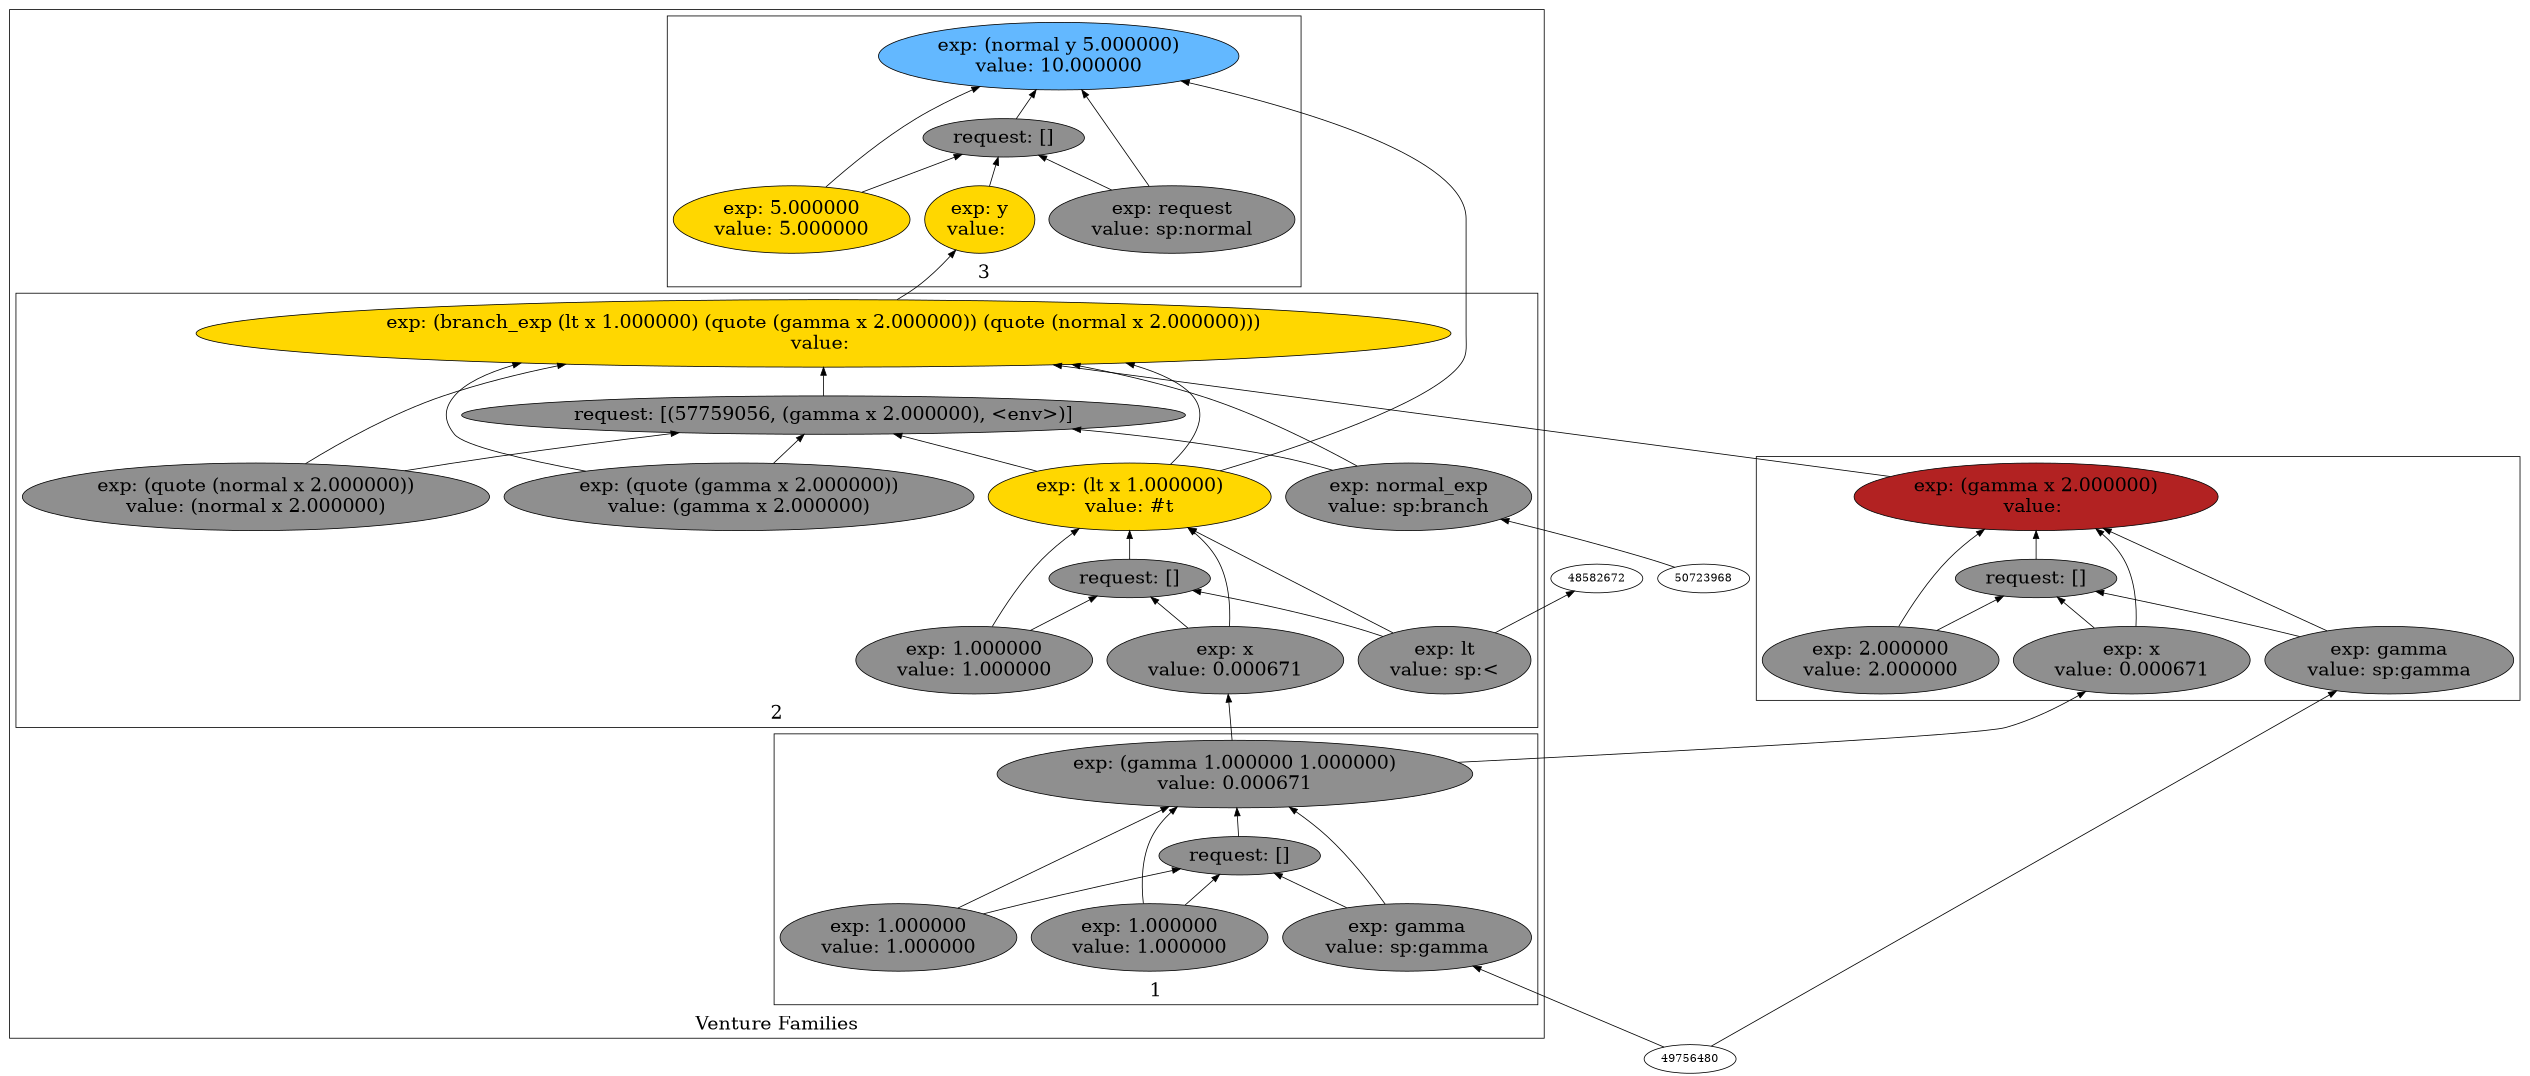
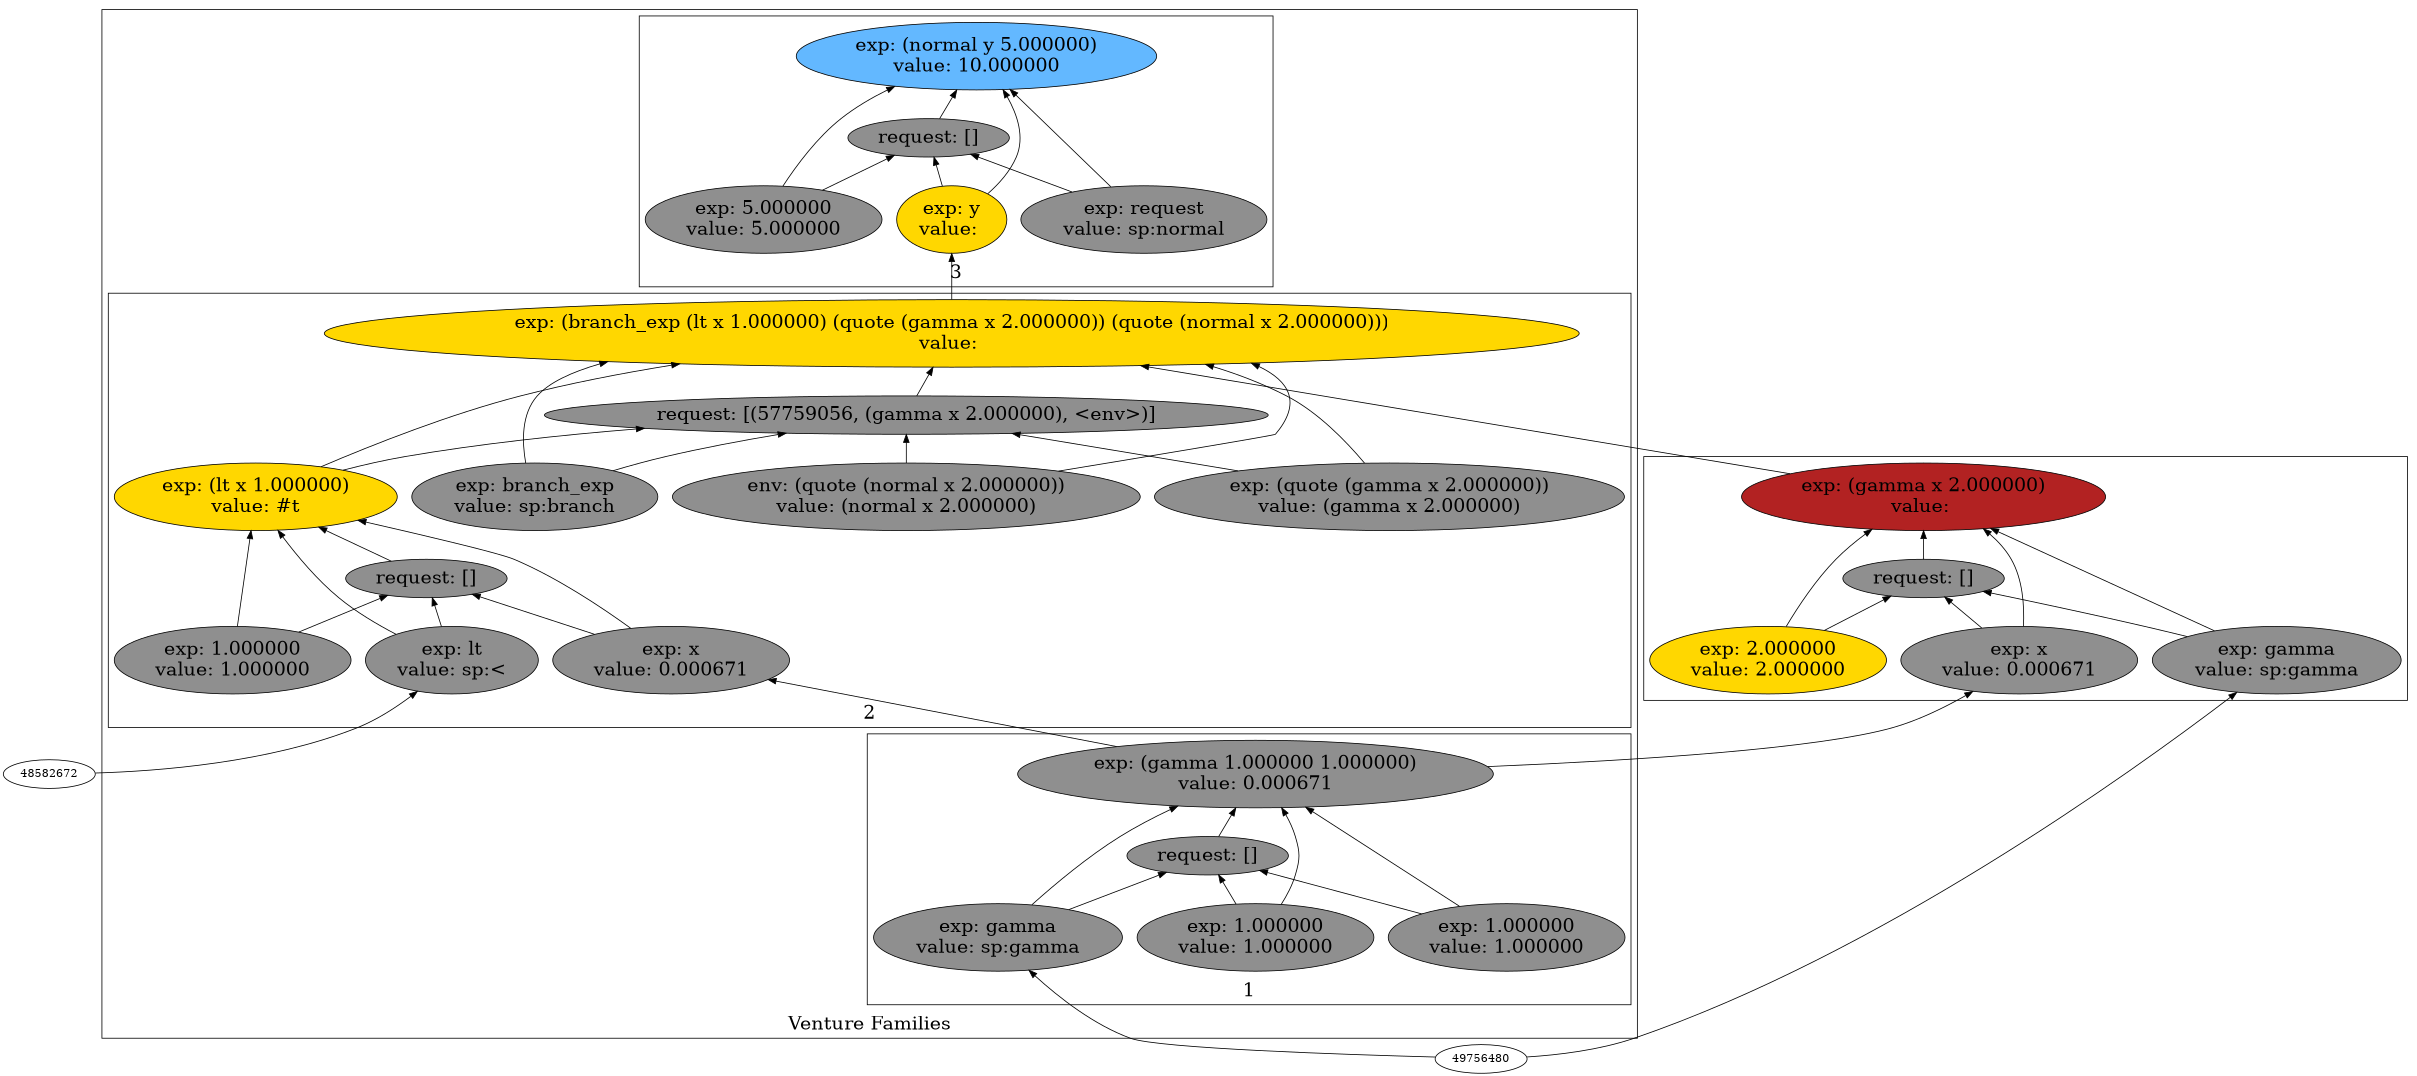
node "exp: 5.000000 value: 5.000000": fillcolor gold -> grey56
edge "exp: (lt x 1.000000) value: #t" -> "exp: (normal y 5.000000) value: 10.000000": now "exp: y value:" -> "exp: (normal y 5.000000) value: 10.000000"
node "exp: (quote (normal x 2.000000)) value: (normal x 2.000000)": label "exp: (quote (normal x 2.000000)) value: (normal x 2.000000)" -> "env: (quote (normal x 2.000000)) value: (normal x 2.000000)"
node "exp: normal_exp value: sp:branch": label "exp: normal_exp value: sp:branch" -> "exp: branch_exp value: sp:branch"
node "50723968": removed
edge "exp: lt value: sp:<" -> "48582672": reversed
node "exp: 2.000000 value: 2.000000": fillcolor grey56 -> gold
